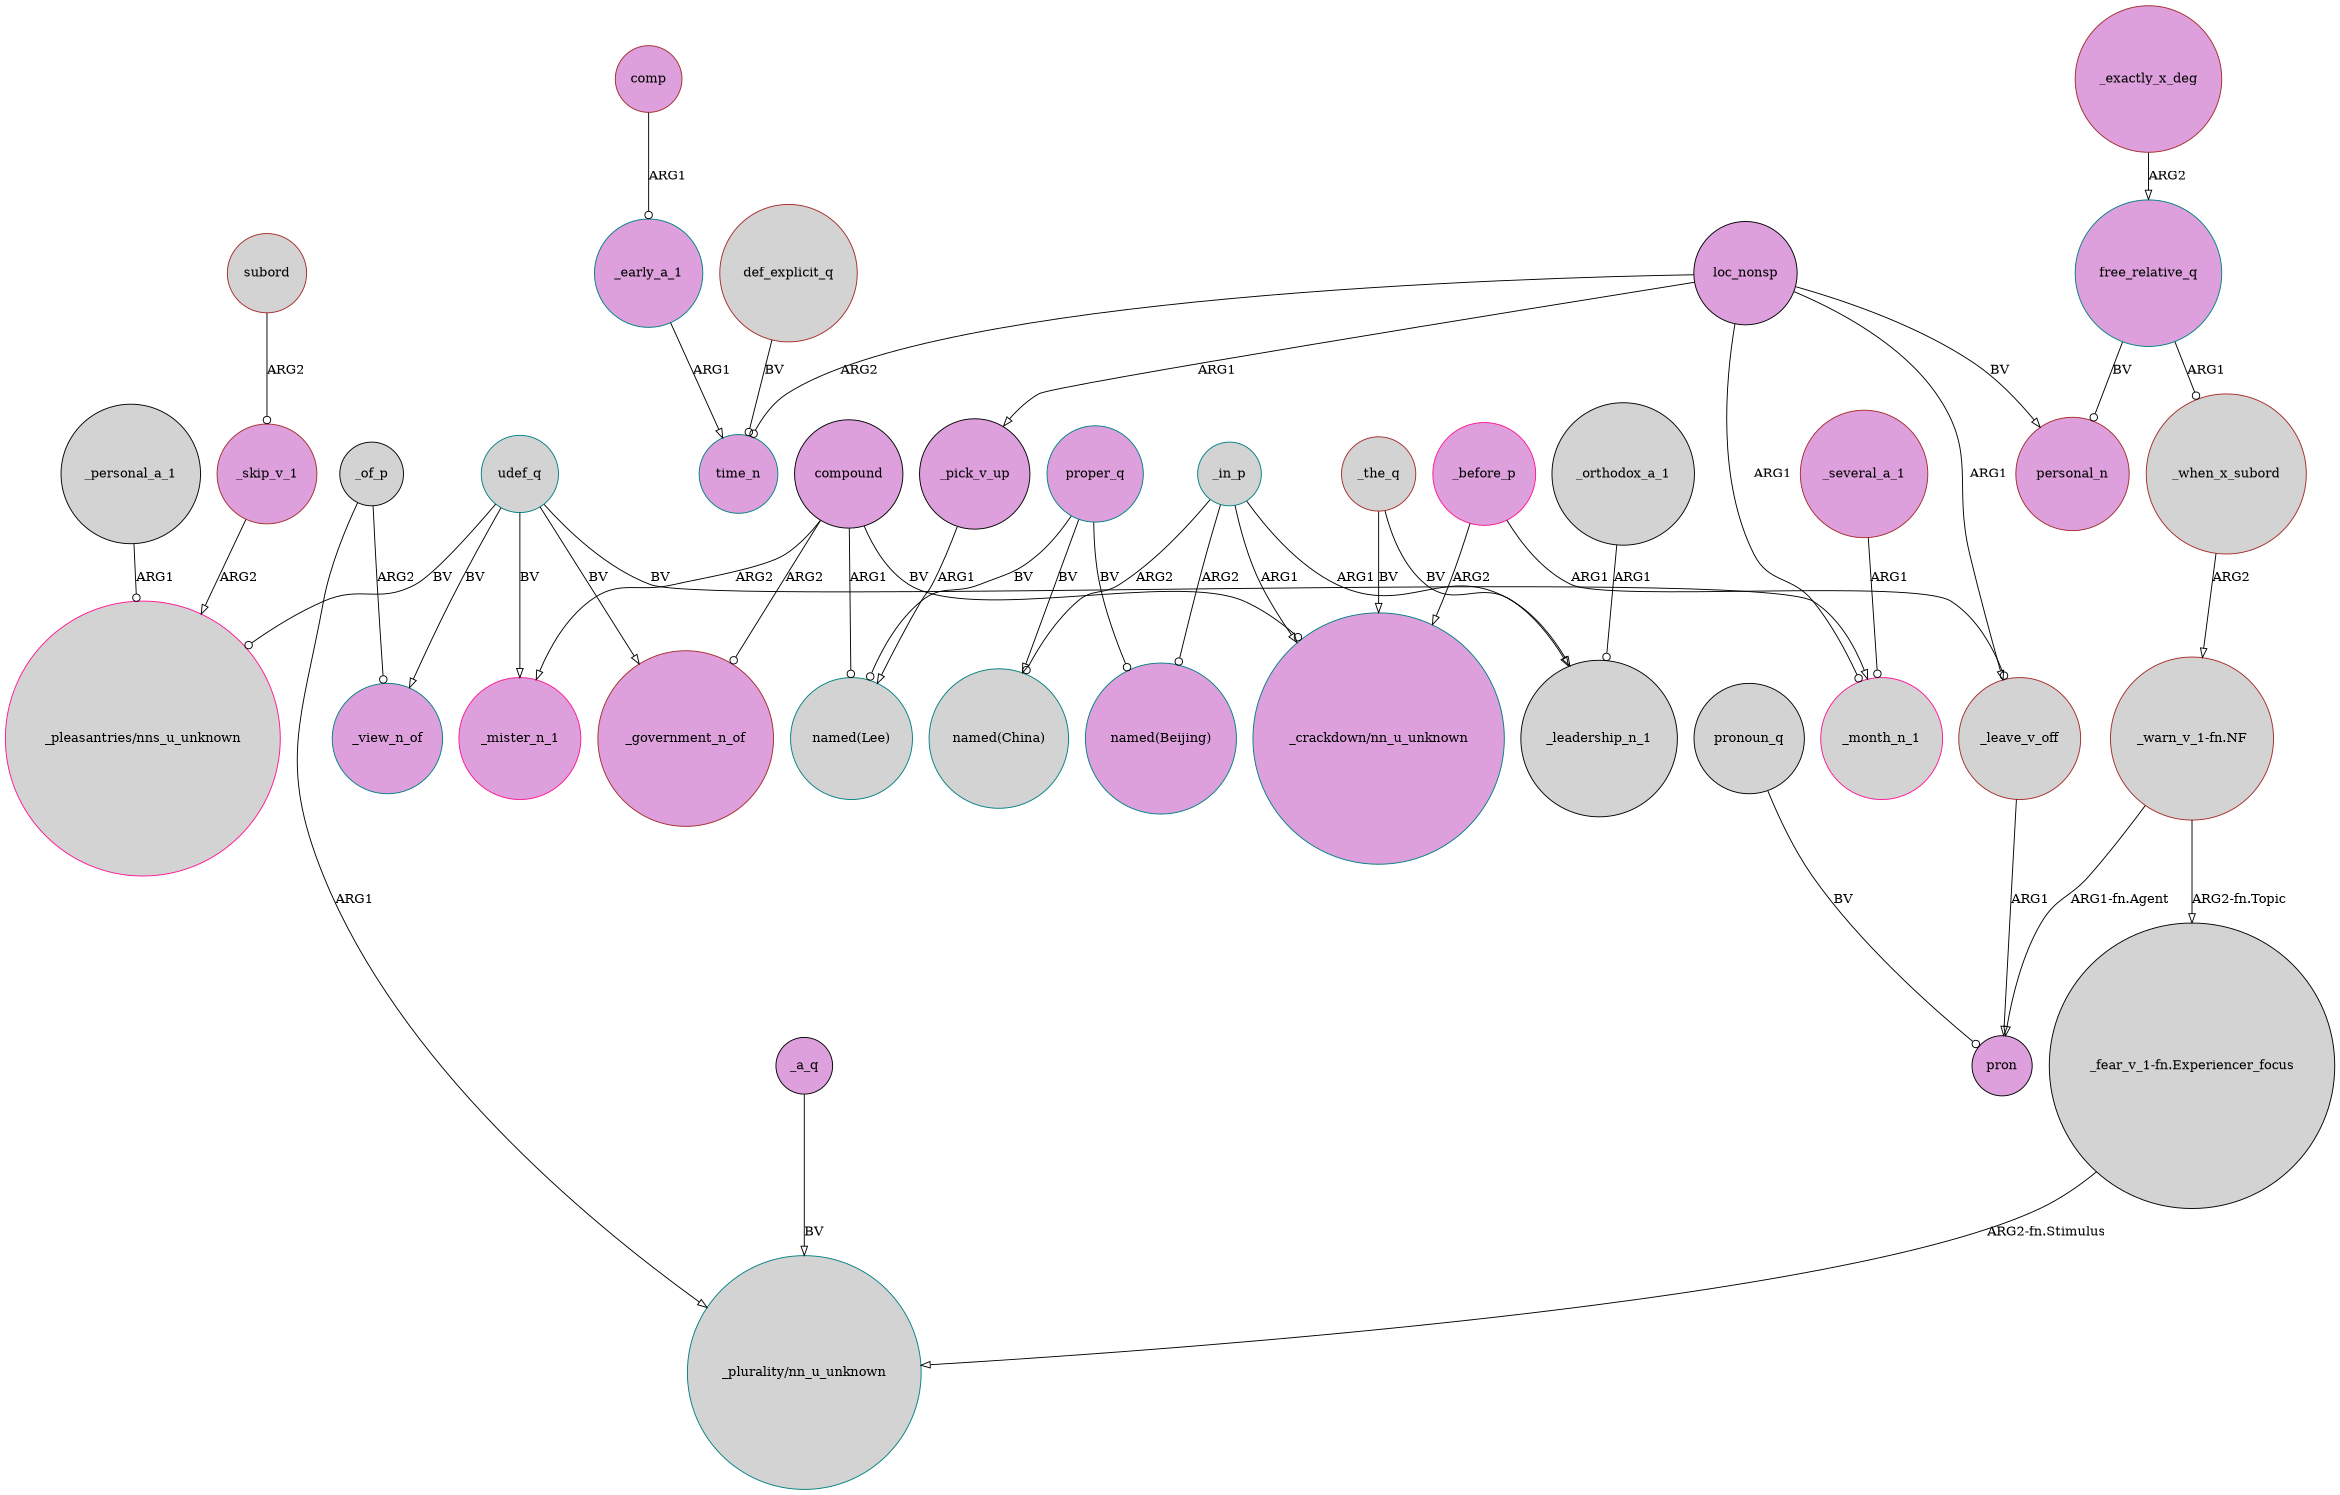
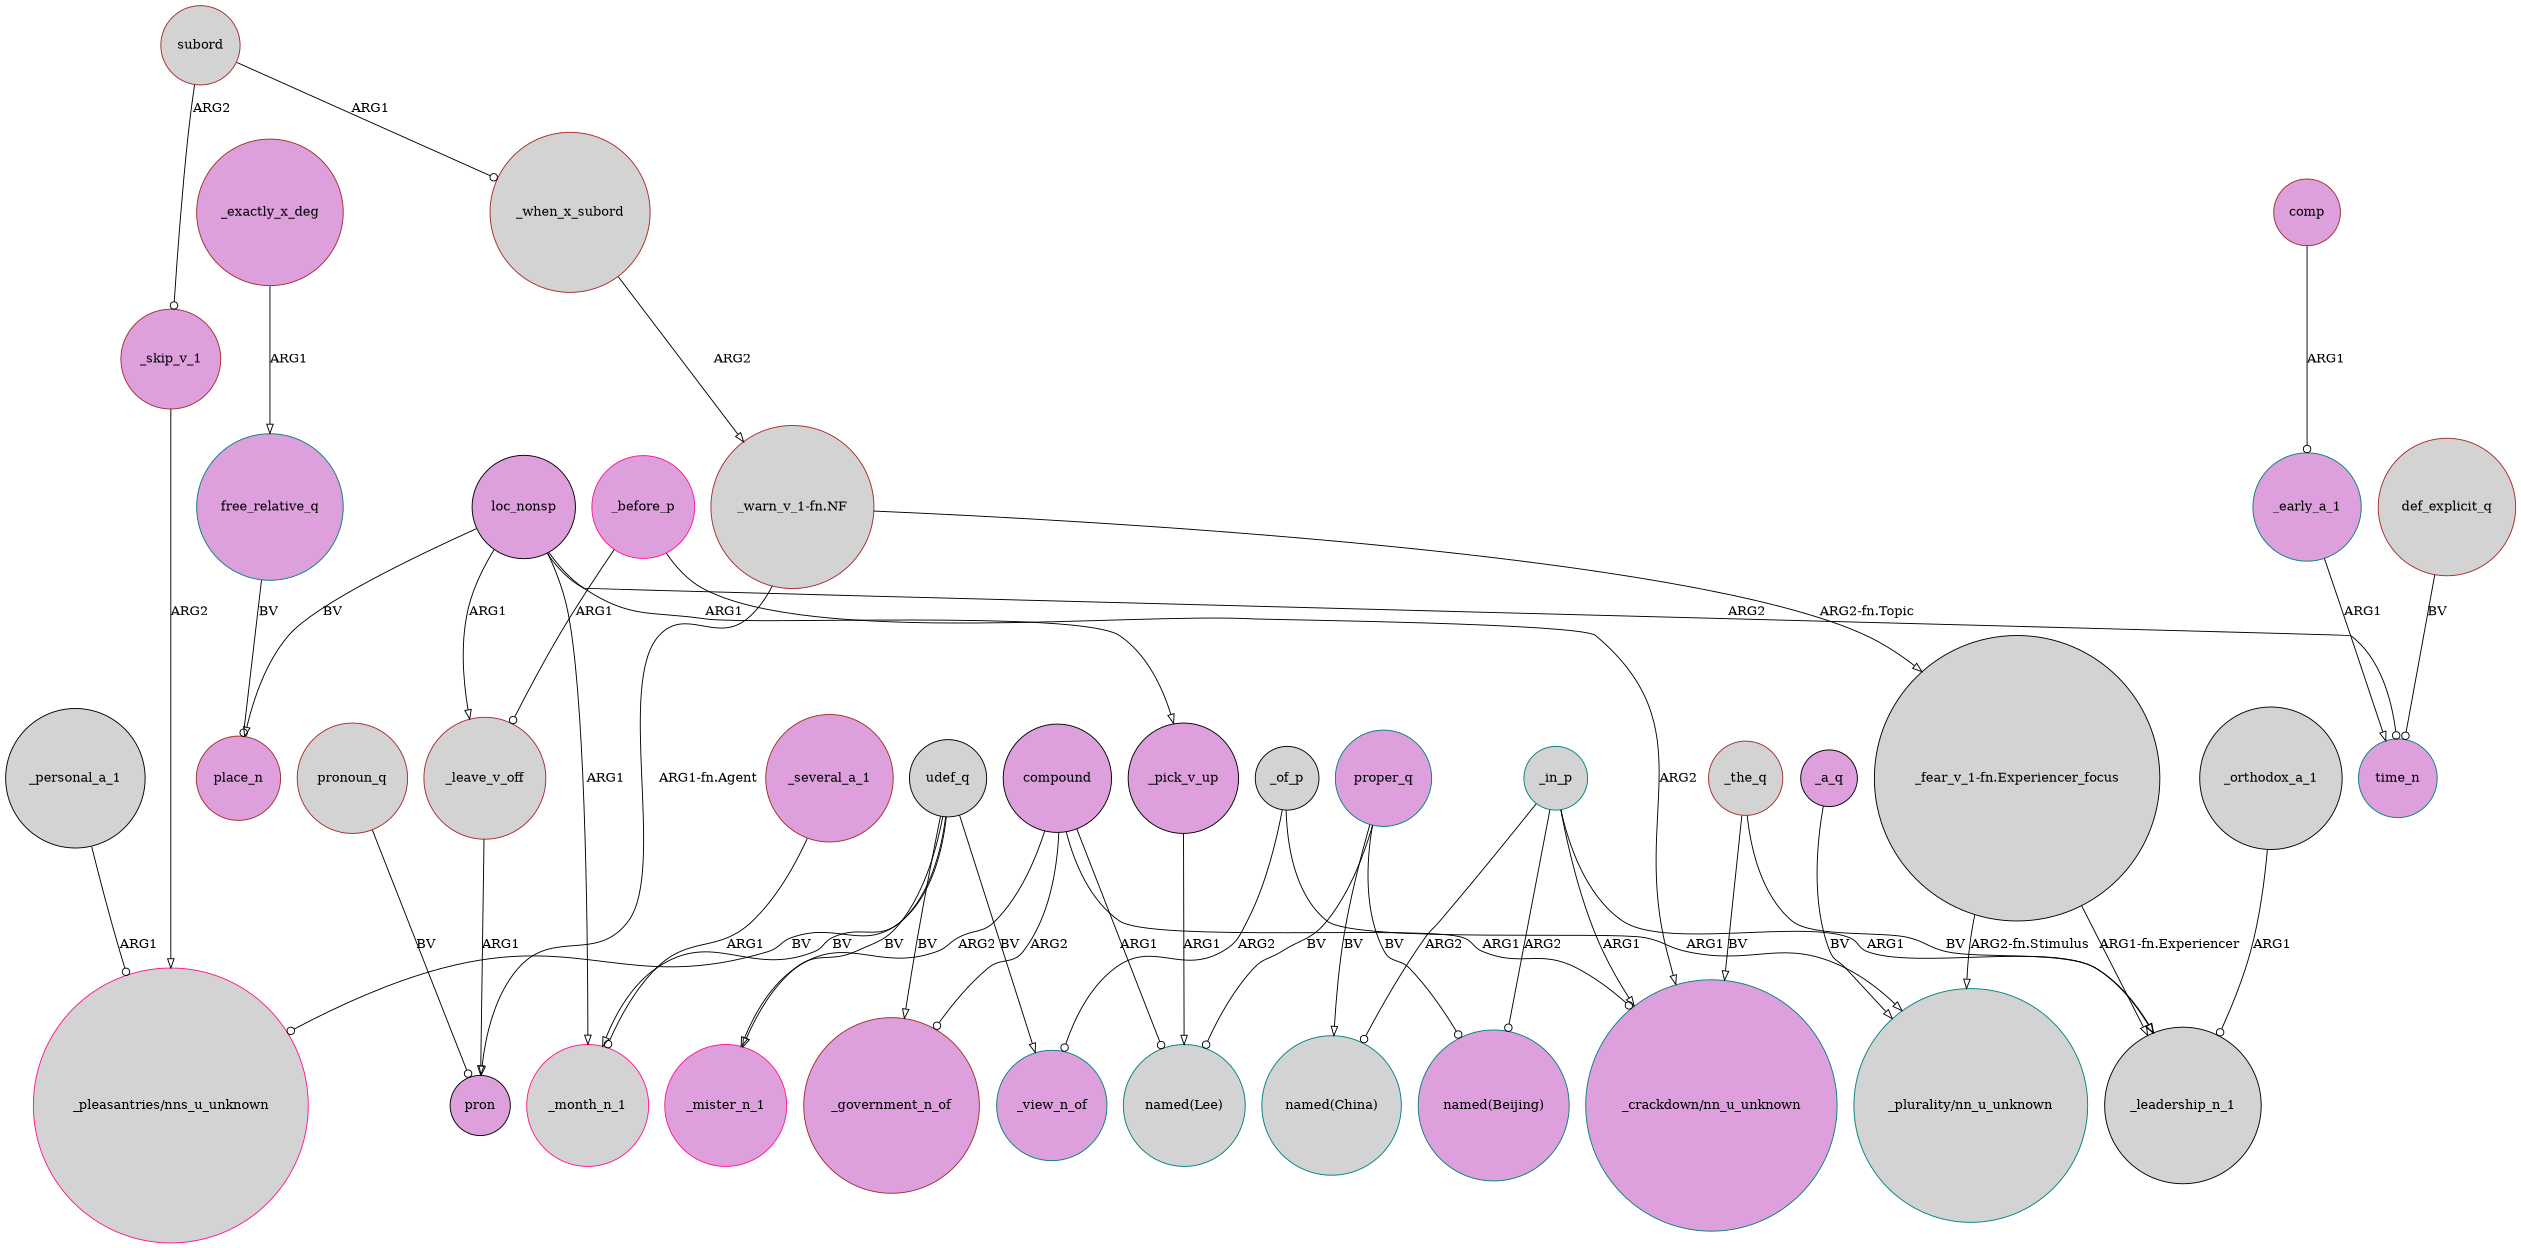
edge "_exactly_x_deg" -> "free_relative_q": label "ARG2" -> "ARG1"
edge "free_relative_q" -> "_when_x_subord": now "subord" -> "_when_x_subord"
node "udef_q": color teal -> black
node "personal_n": label "personal_n" -> "place_n"
edge "loc_nonsp" -> "_month_n_1": arrowhead odot -> onormal
edge "compound" -> "_crackdown/nn_u_unknown": label "BV" -> "ARG1"
node "pronoun_q": color black -> brown
edge "_fear_v_1-fn.Experiencer_focus" -> "_leadership_n_1": added, label "ARG1-fn.Experiencer"
